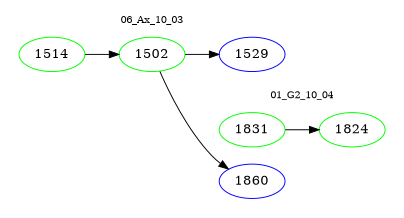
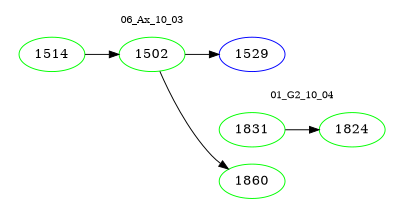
node "1860": color blue -> green
